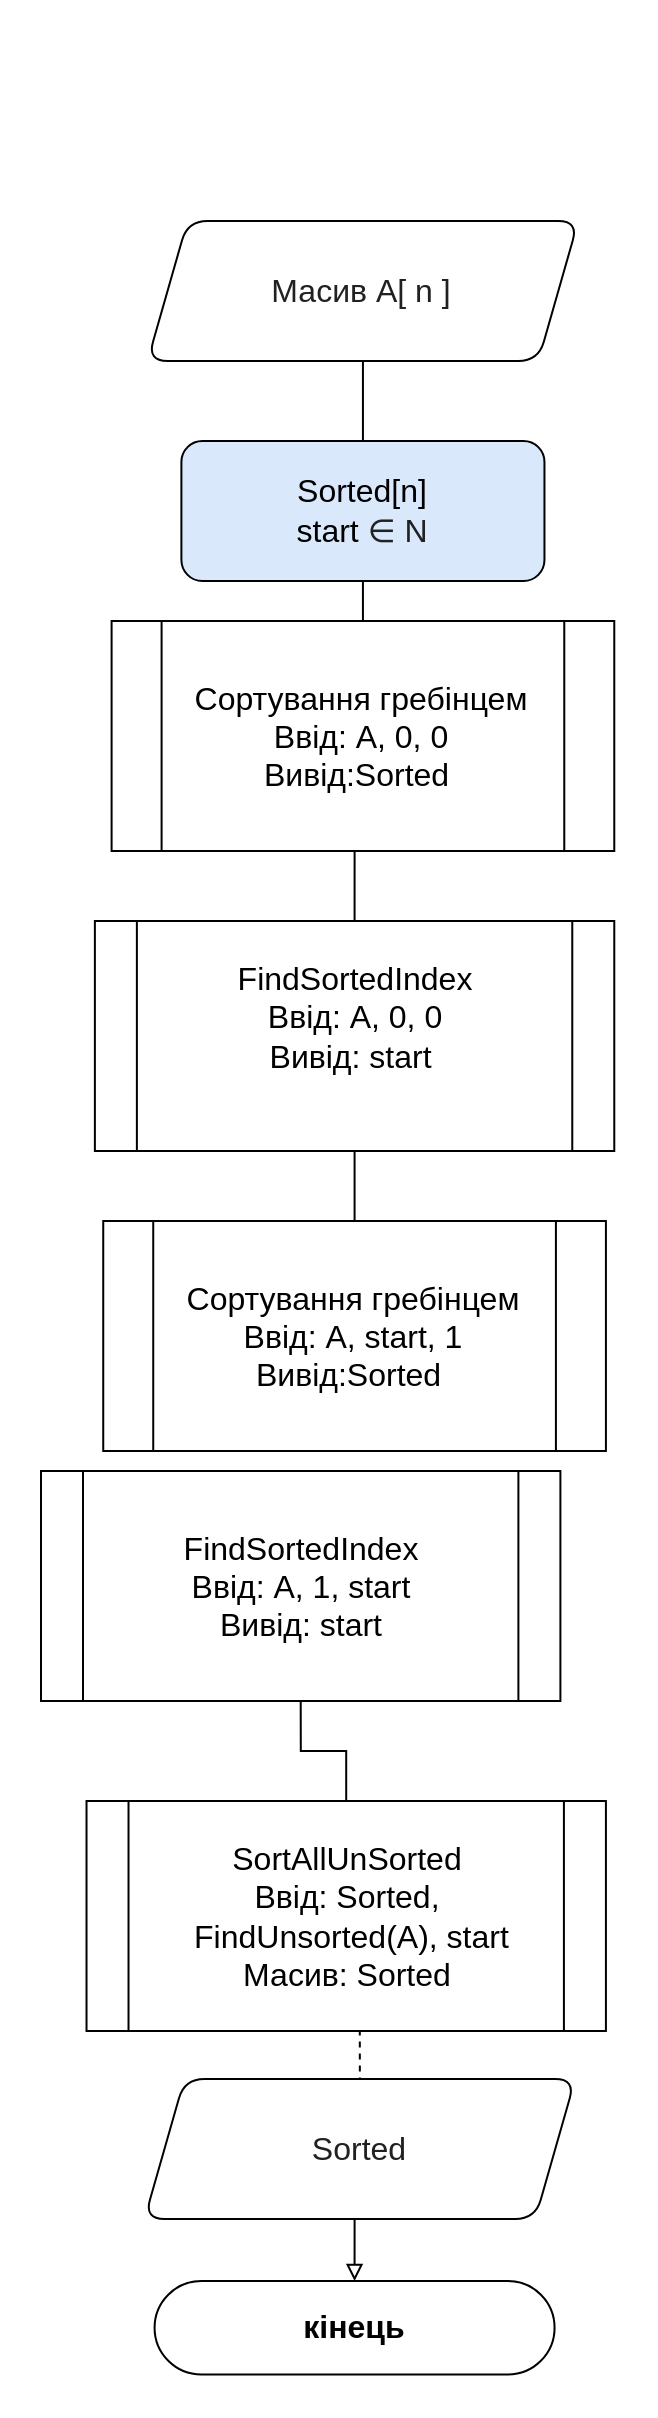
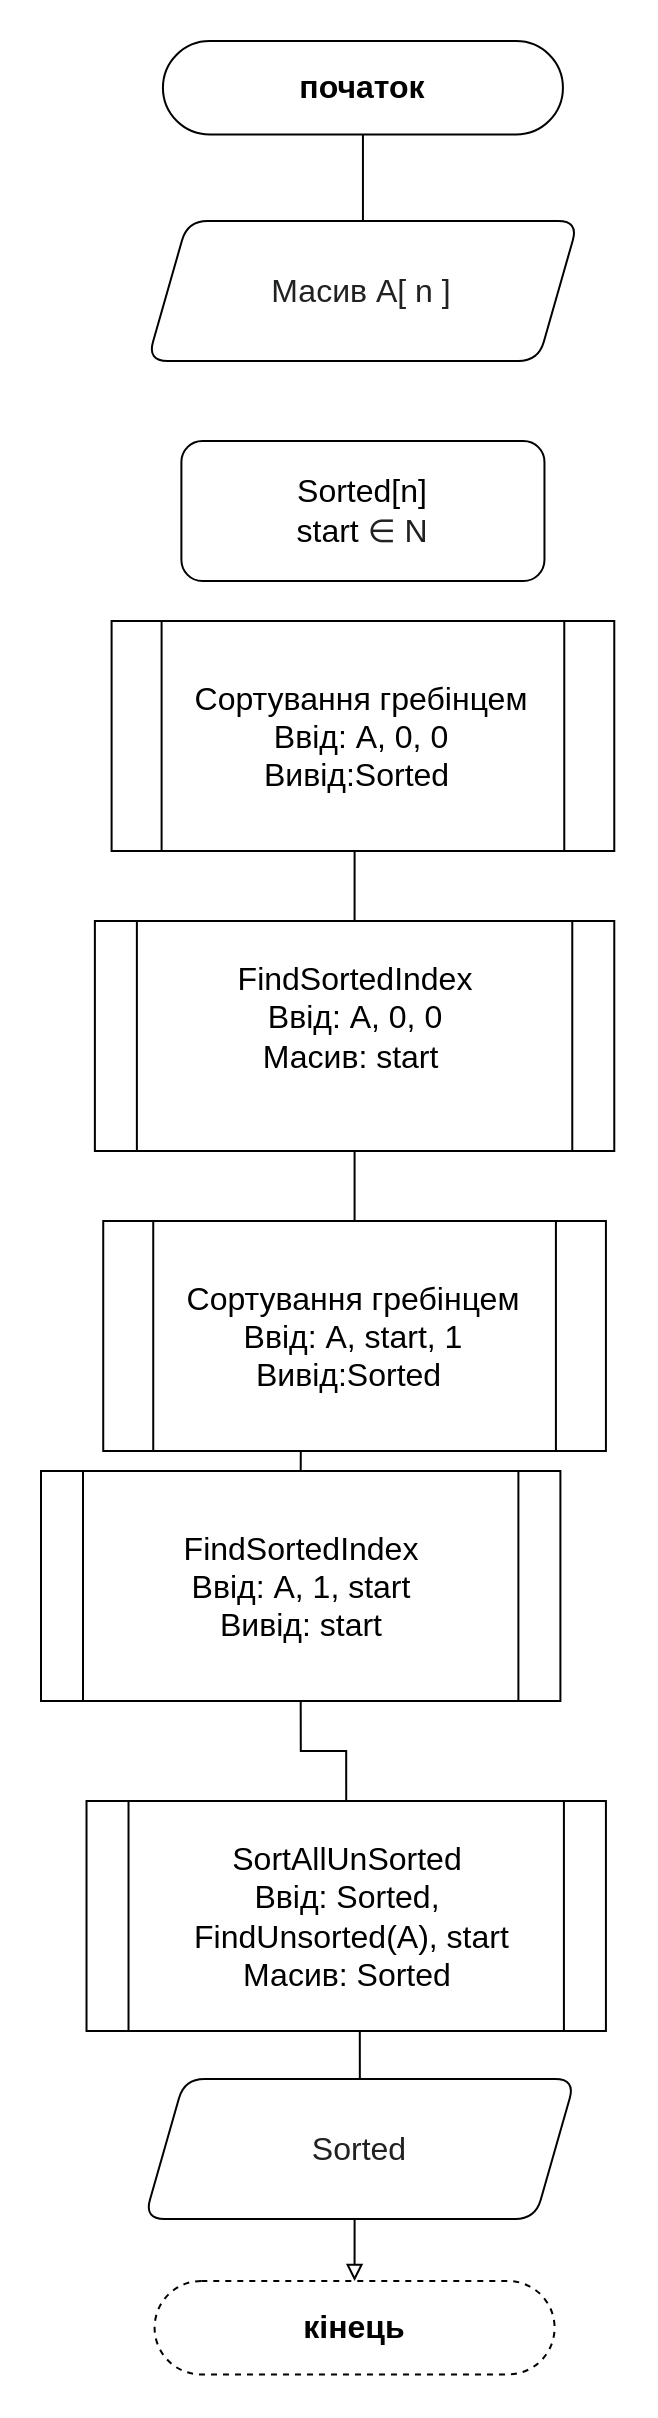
node "початок": added
edge "початок" -- "Масив A[ n ]": added
edge "Масив A[ n ]" -- "Sorted[n]start ∈ N": removed
node "Sorted[n]start ∈ N": fillcolor #dae8fc -> #ffffff
edge "Sorted[n]start ∈ N" -- "Cортування гребінцемВвід: A, 0, 0Вивід:Sorted": removed
node "FindSortedIndexВвід: A, 0, 0Вивід: start": label "FindSortedIndexВвід: A, 0, 0Вивід: start" -> "FindSortedIndexВвід: A, 0, 0Масив: start"
edge "Cортування гребінцемВвід: A, start, 1Вивід:Sorted" -- "FindSortedIndexВвід: A, 1, startВивід: start": added
edge "SortAllUnSortedВвід: Sorted, FindUnsorted(A), startМасив: Sorted" -- "Sorted": style dashed -> solid
node "кінець": style solid -> dashed
